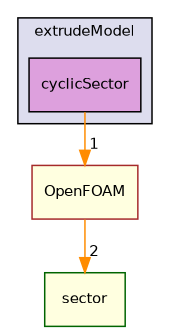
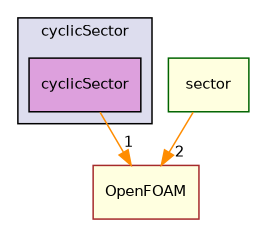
cluster "extrudeModel": label "extrudeModel" -> "cyclicSector"
edge "OpenFOAM" -> "sector": reversed
